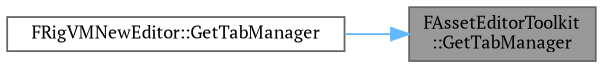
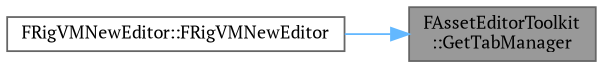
node "FRigVMNewEditor::GetTabManager": label "FRigVMNewEditor::GetTabManager" -> "FRigVMNewEditor::FRigVMNewEditor"
